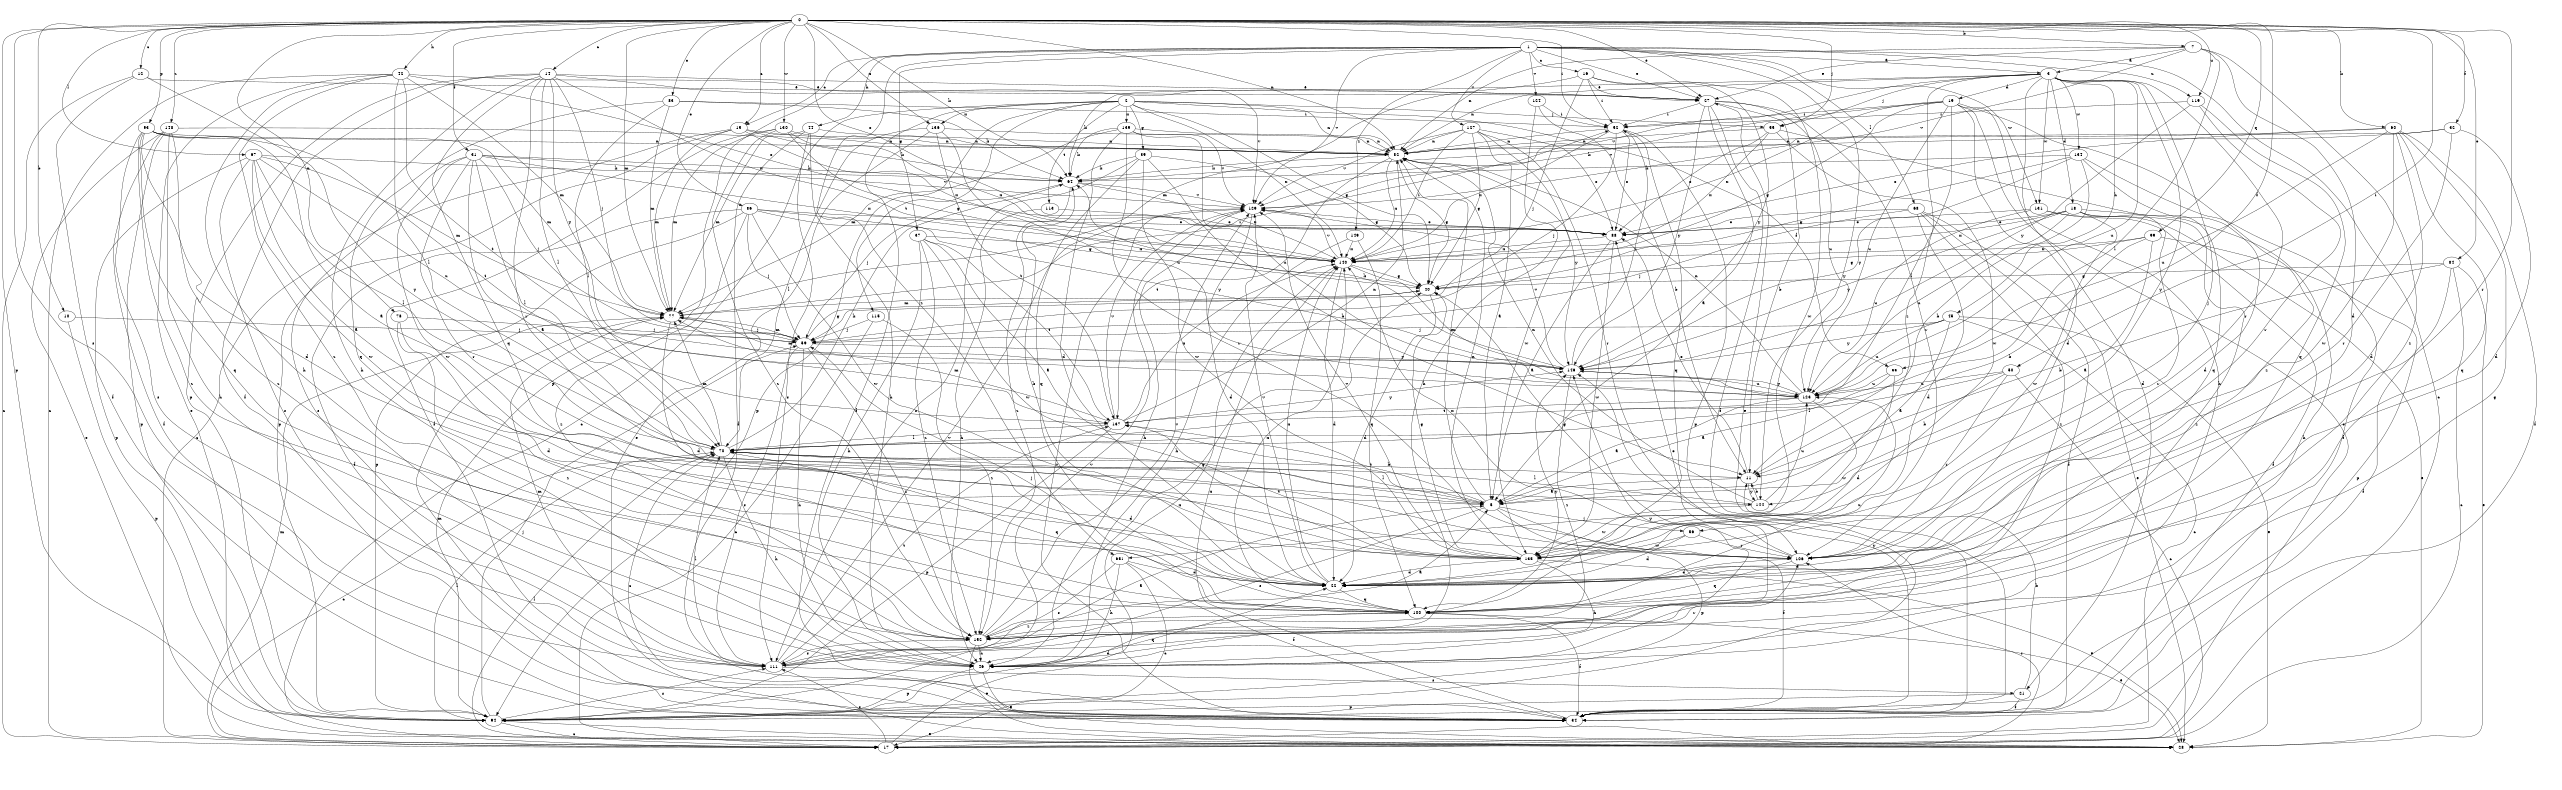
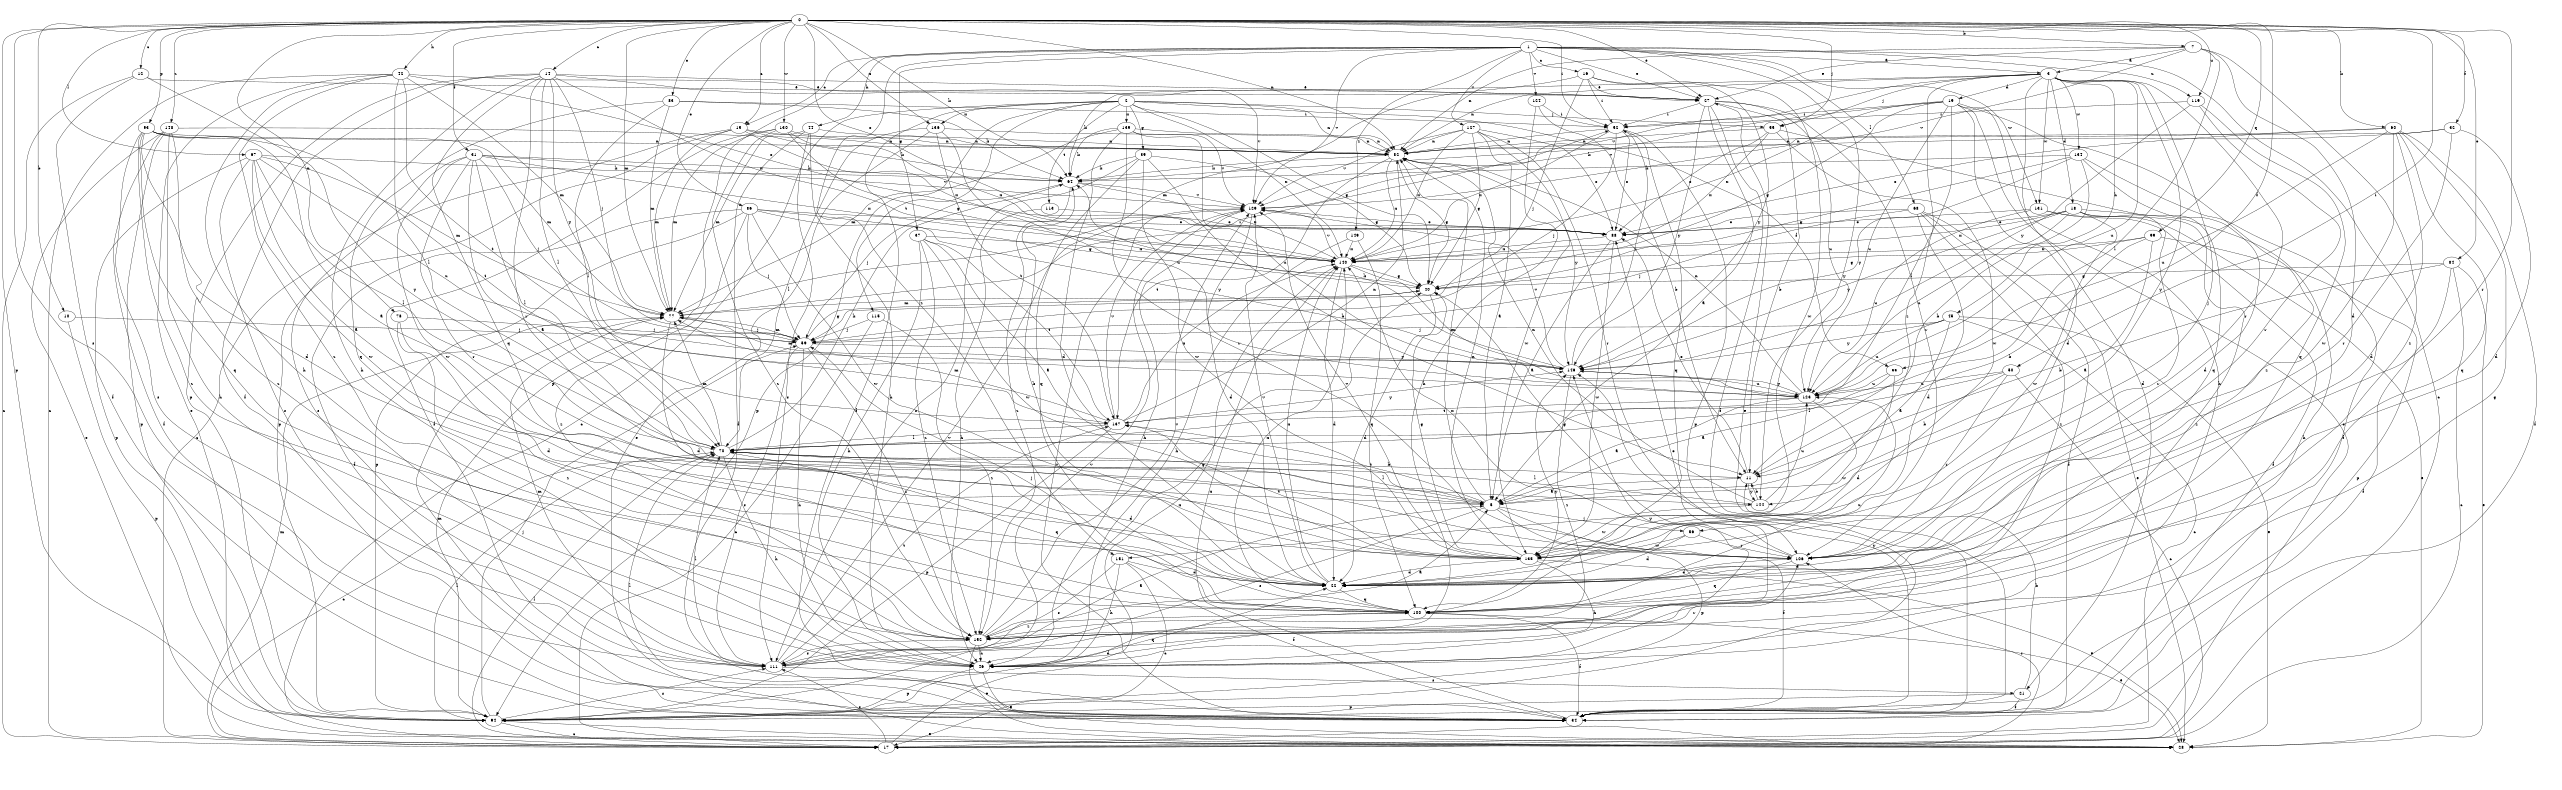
edge "127" -> "140": label "i" -> "x"
node "651": label "651" -> "151"
edge "34" -> "70": label "c" -> "l"
